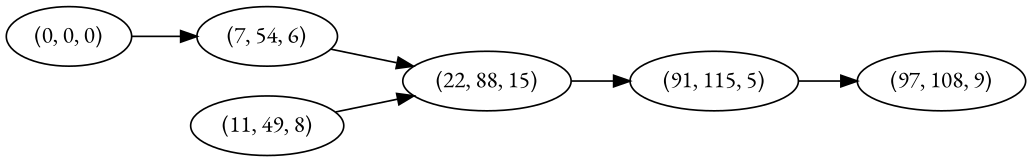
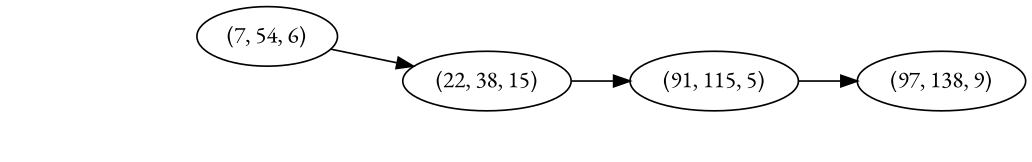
node "(0, 0, 0)": removed
node "(22, 88, 15)": label "(22, 88, 15)" -> "(22, 38, 15)"
node "(97, 108, 9)": label "(97, 108, 9)" -> "(97, 138, 9)"
node "(11, 49, 8)": removed
